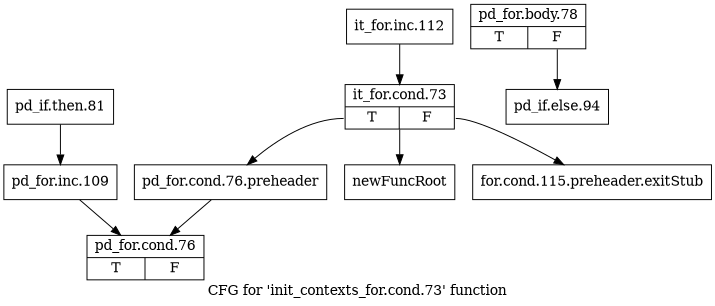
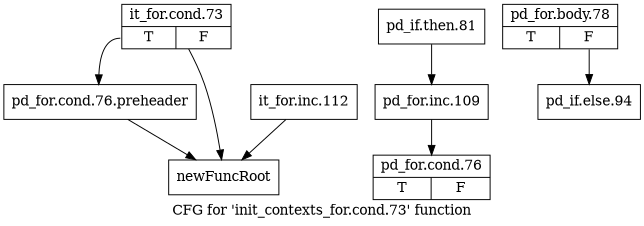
edge "it_for.inc.112" -> "it_for.cond.73": now "it_for.inc.112" -> "newFuncRoot"
node "for.cond.115.preheader.exitStub": removed
edge "pd_for.cond.76.preheader" -> "pd_for.cond.76": now "pd_for.cond.76.preheader" -> "newFuncRoot"
